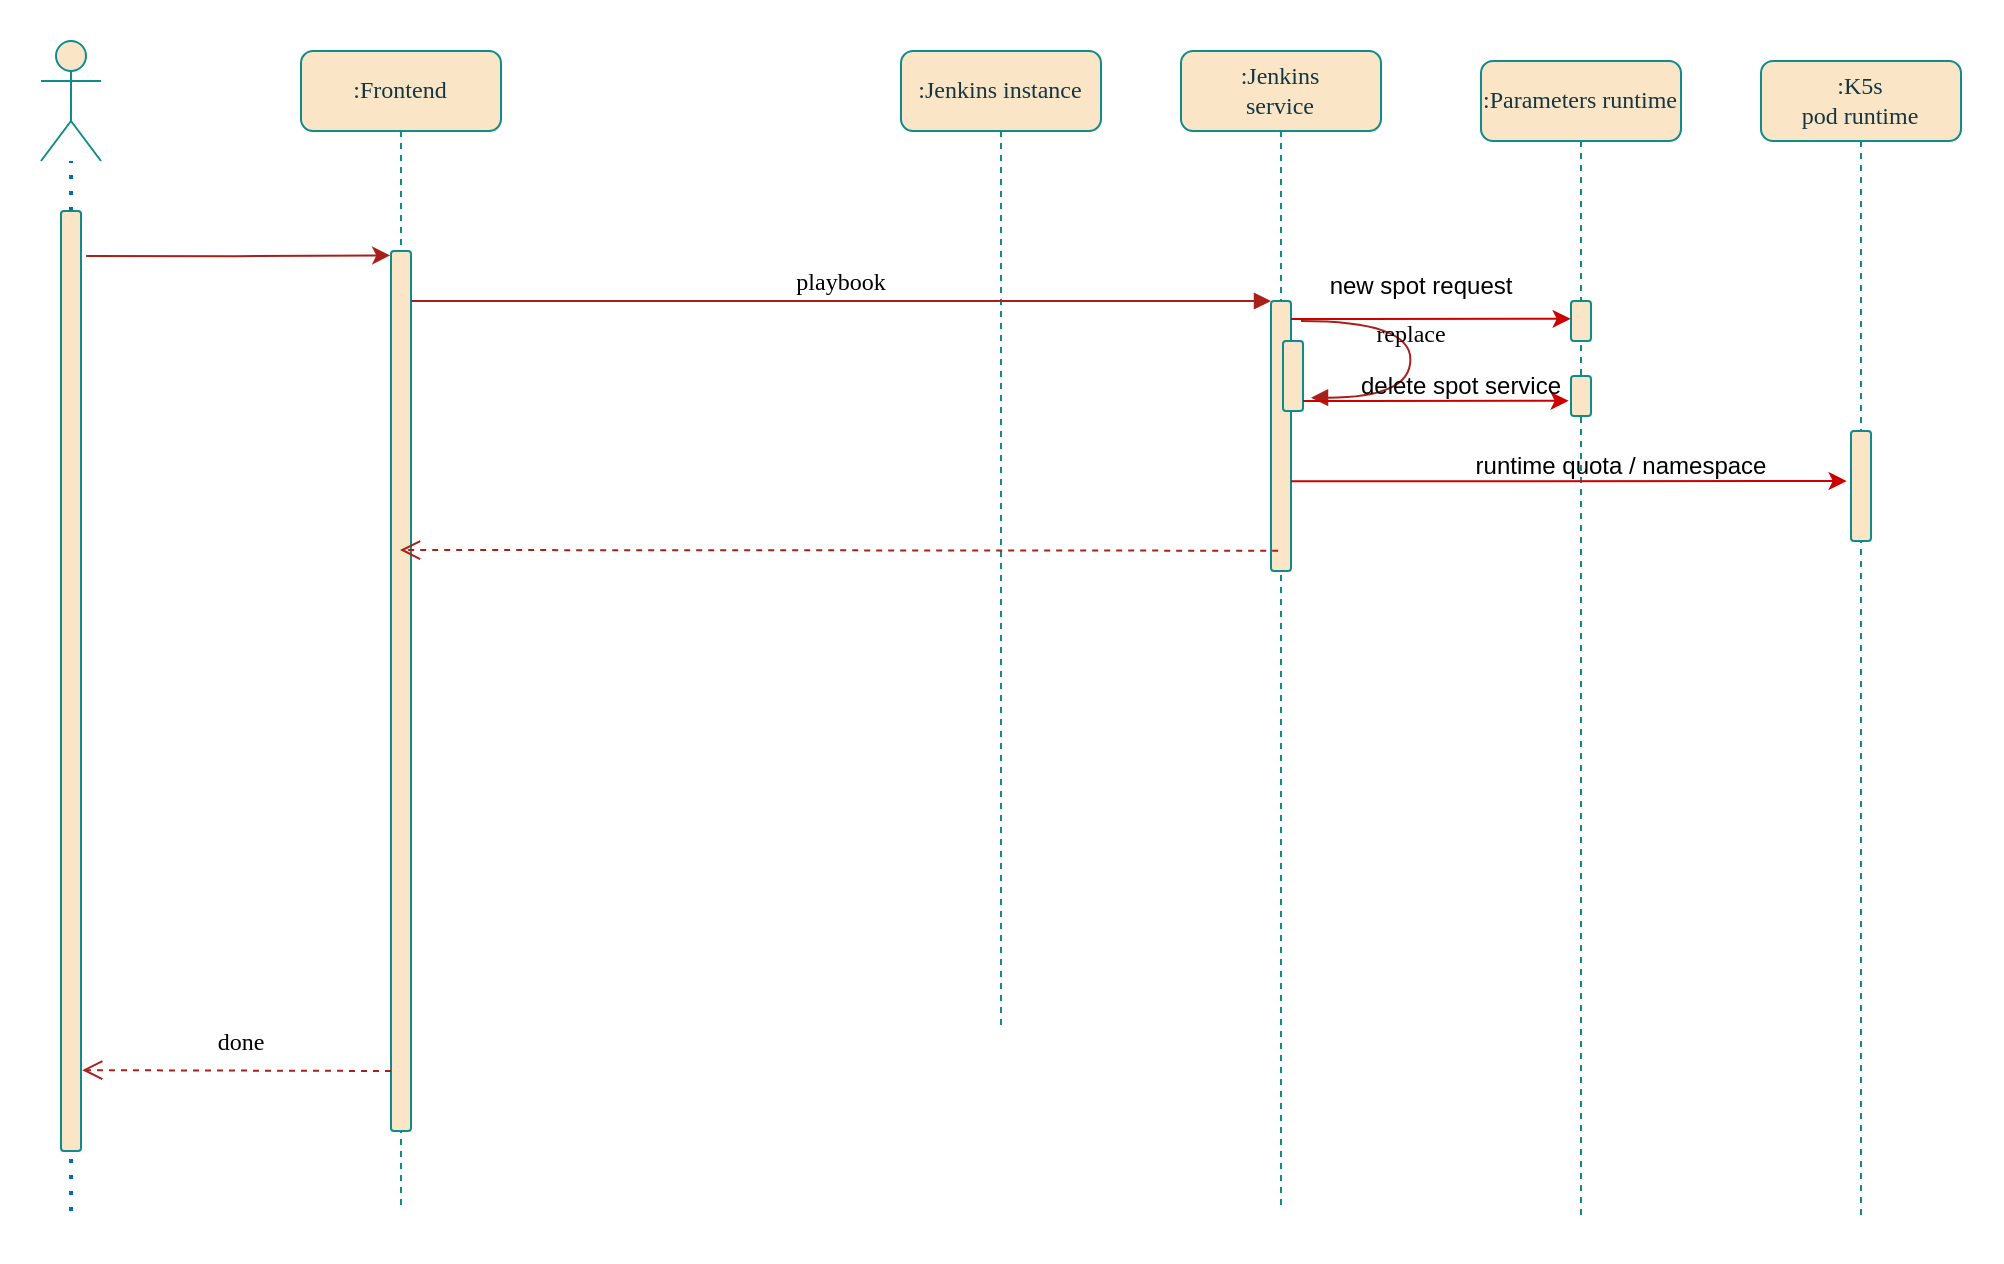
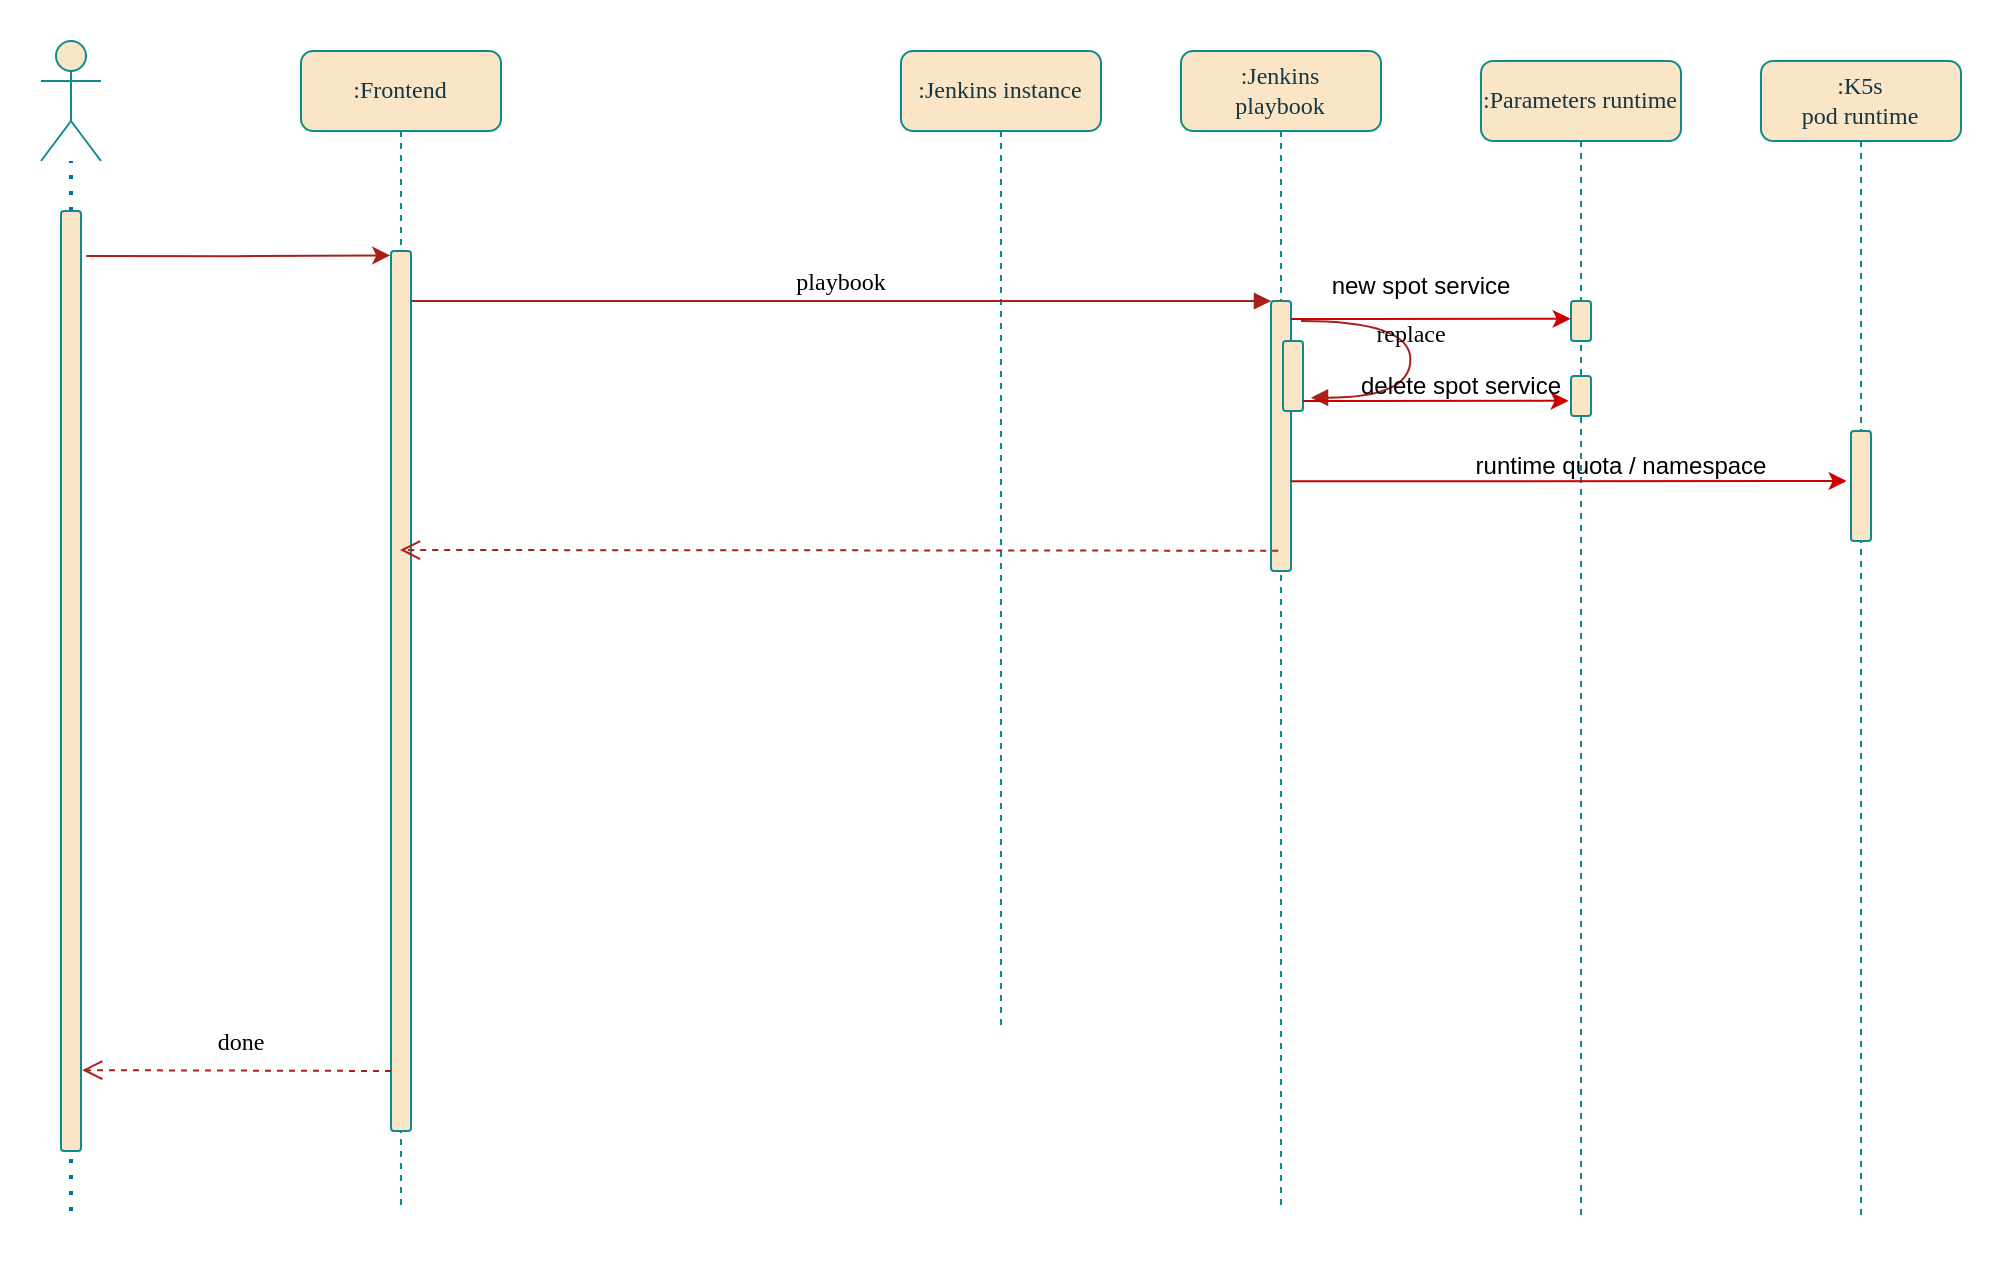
node ":Jenkins service": label ":Jenkins service" -> ":Jenkins playbook"
node "new spot request": label "new spot request" -> "new spot service"
